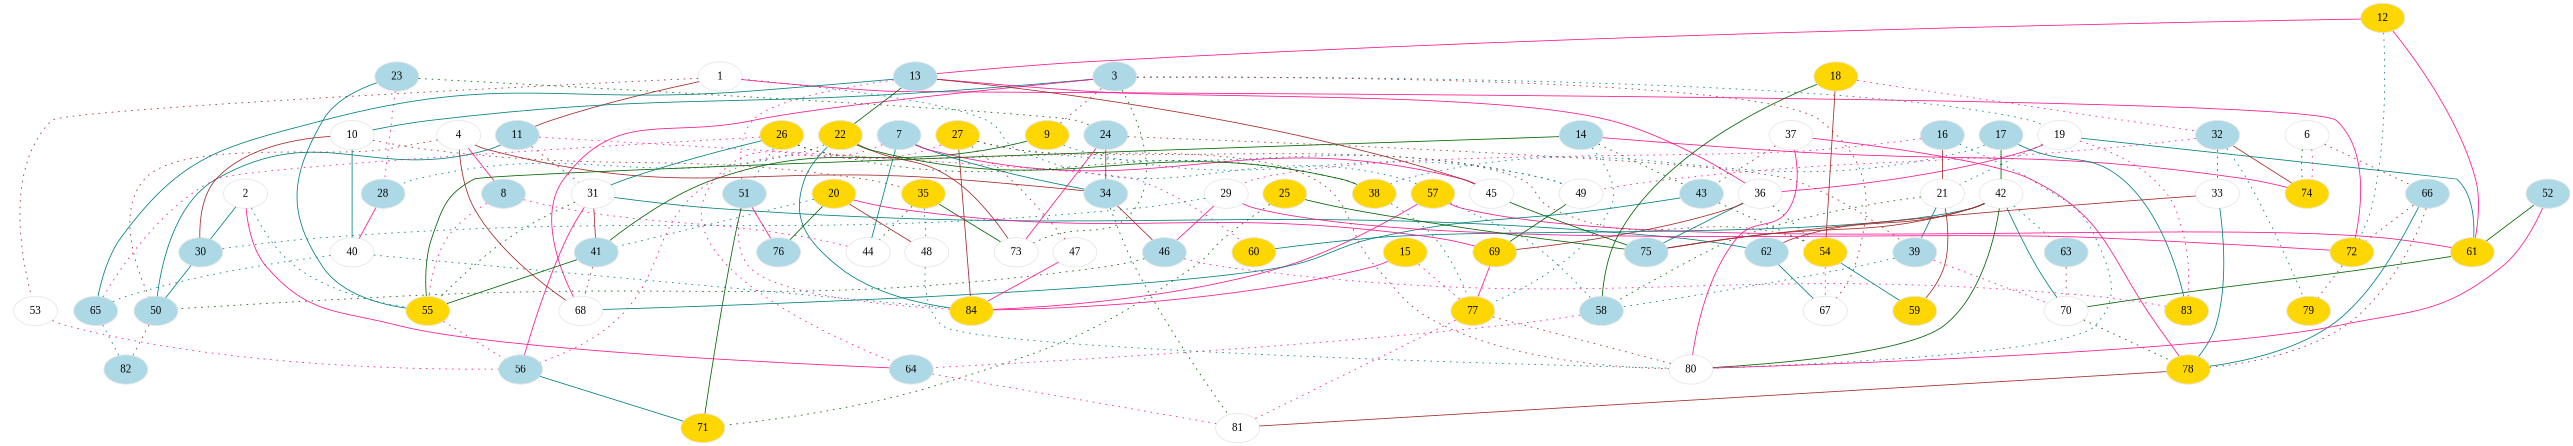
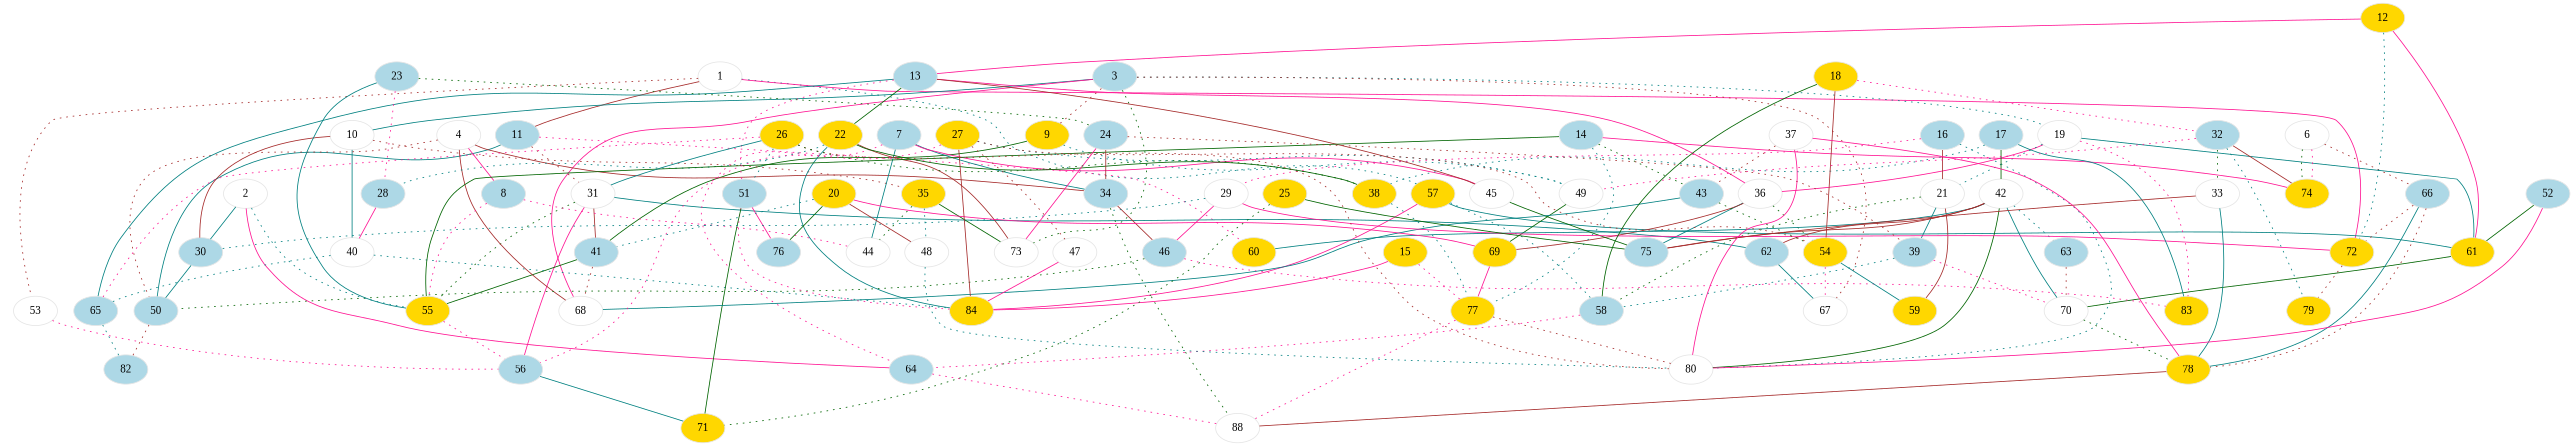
edge "57" -- "61": color deeppink -> teal
node "81": label "81" -> "88"
